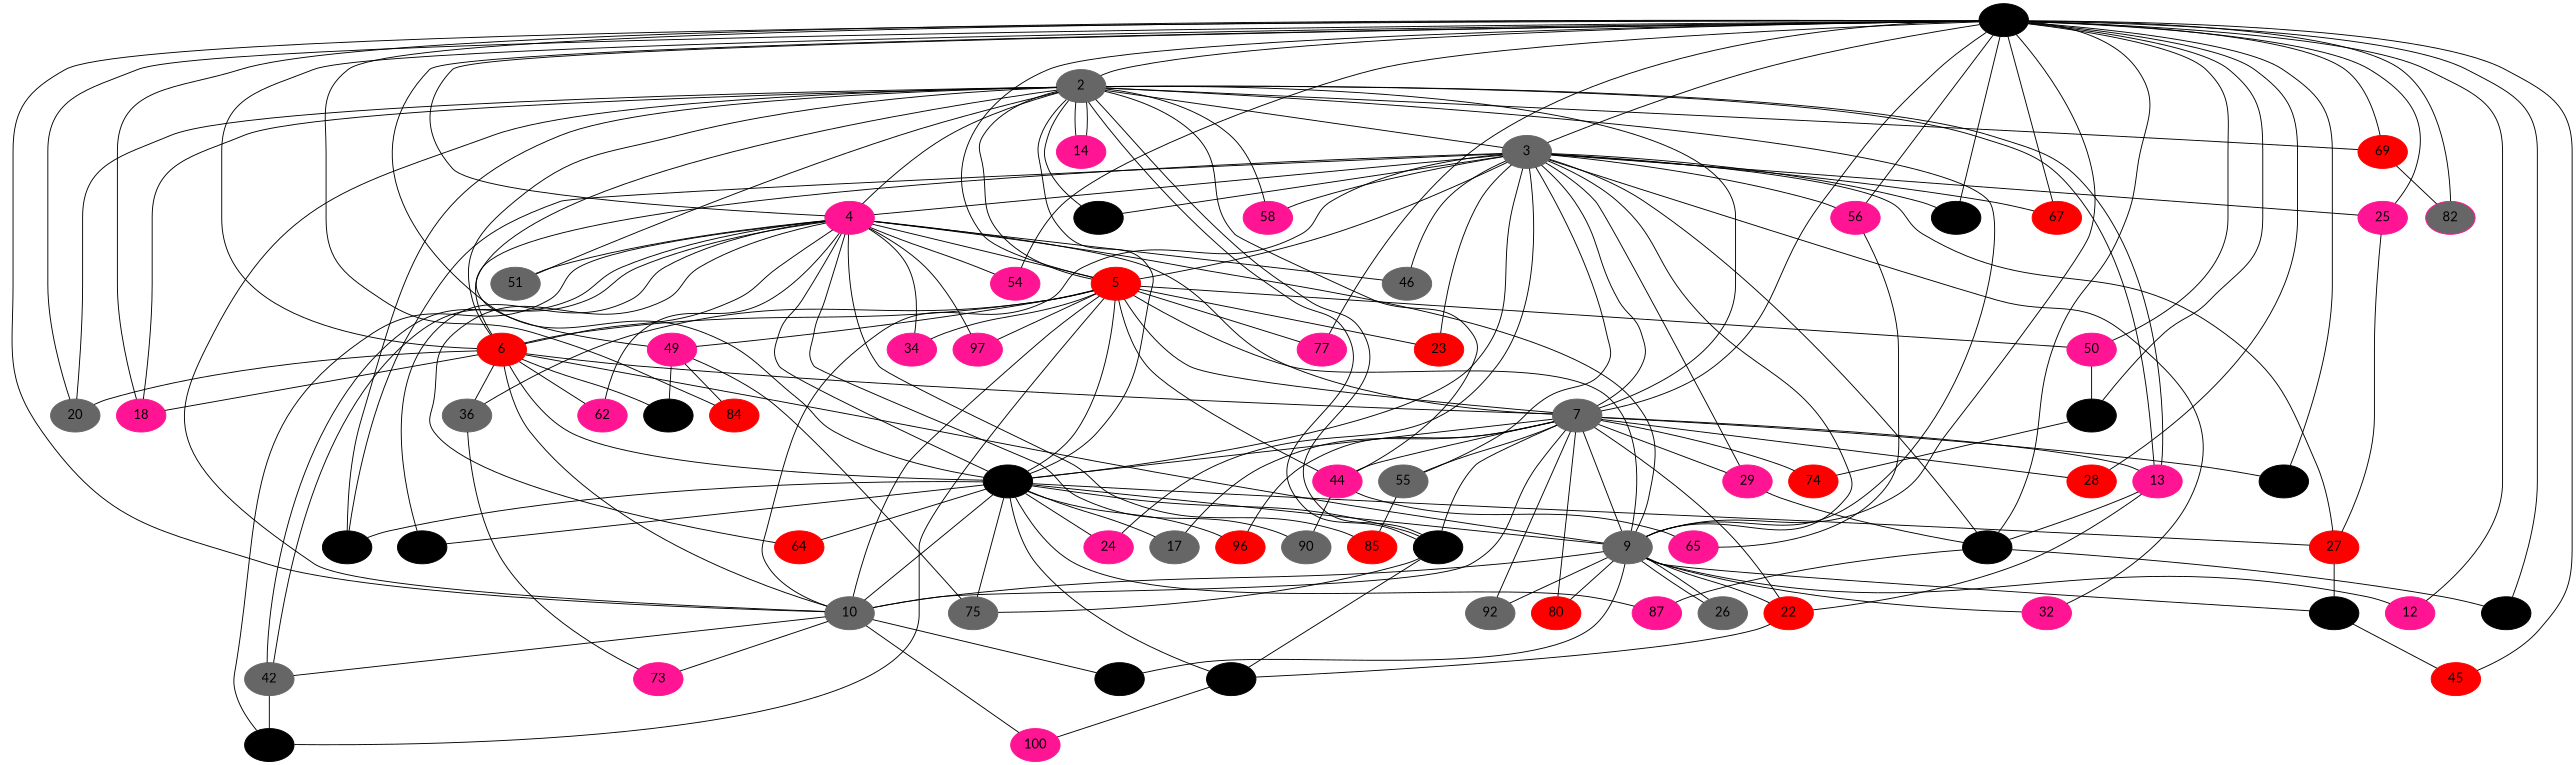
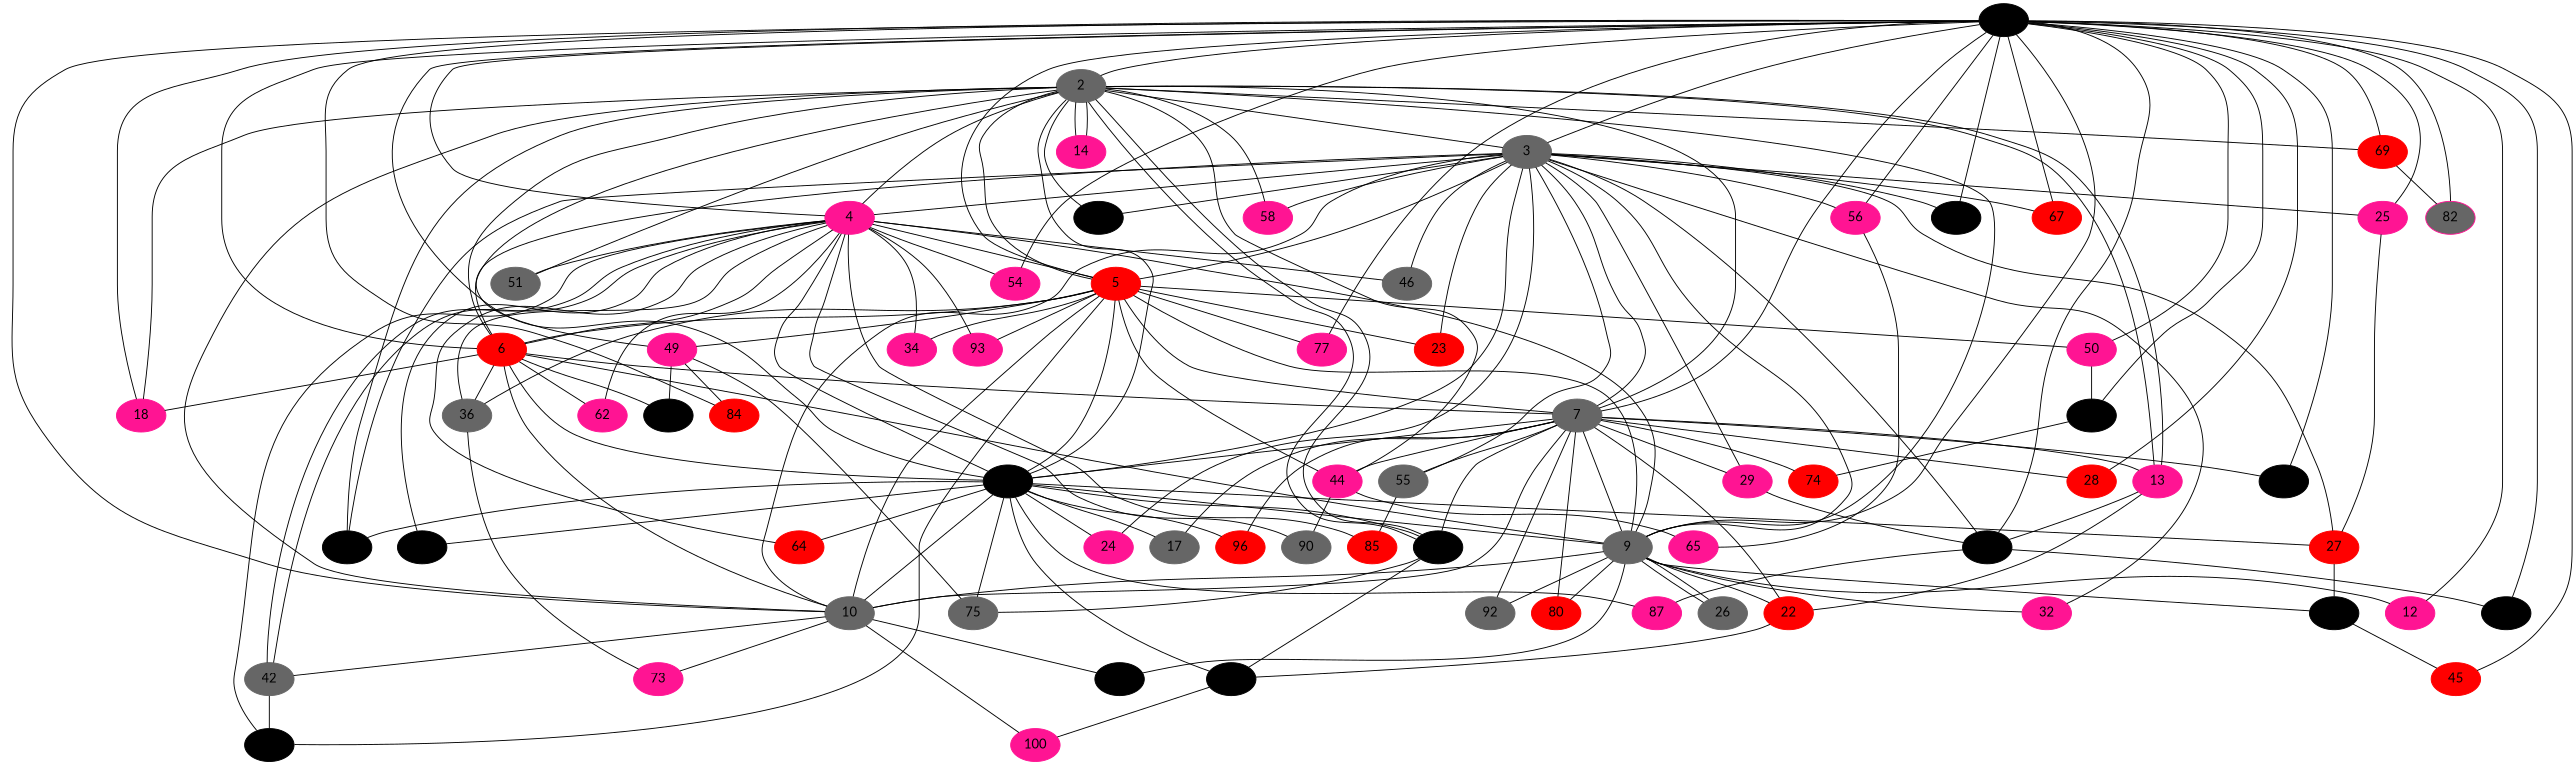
edge "4" -- "7": now "4" -- "36"
node "97": label "97" -> "93"
node "20": removed
